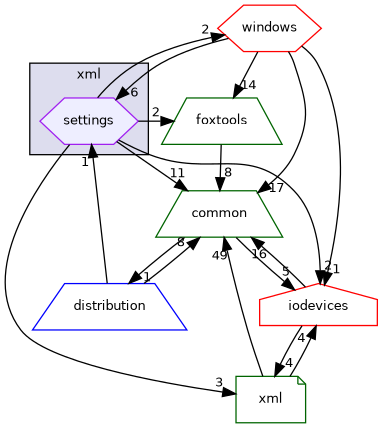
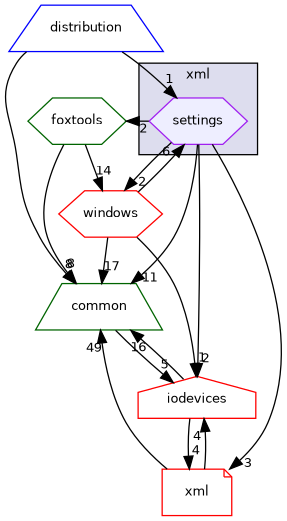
edge "windows" -> "foxtools": reversed
node "foxtools": shape trapezium -> hexagon
edge "common" -> "distribution": removed
node "xml": color darkgreen -> red
